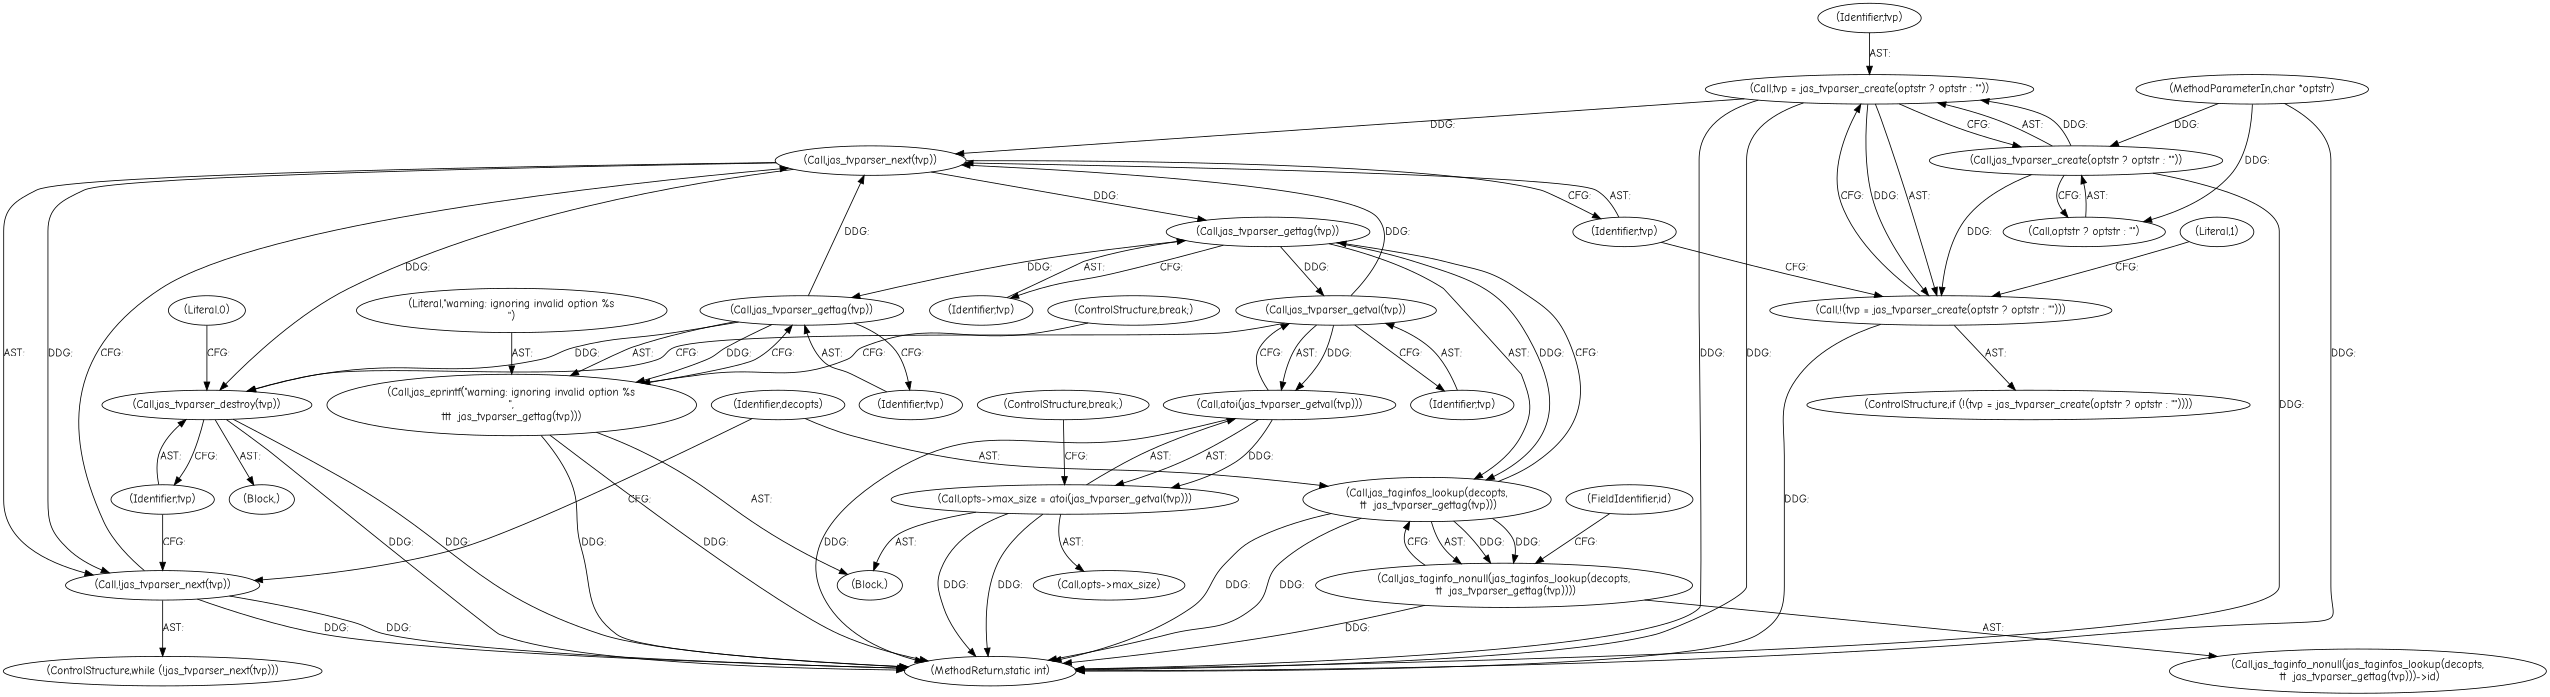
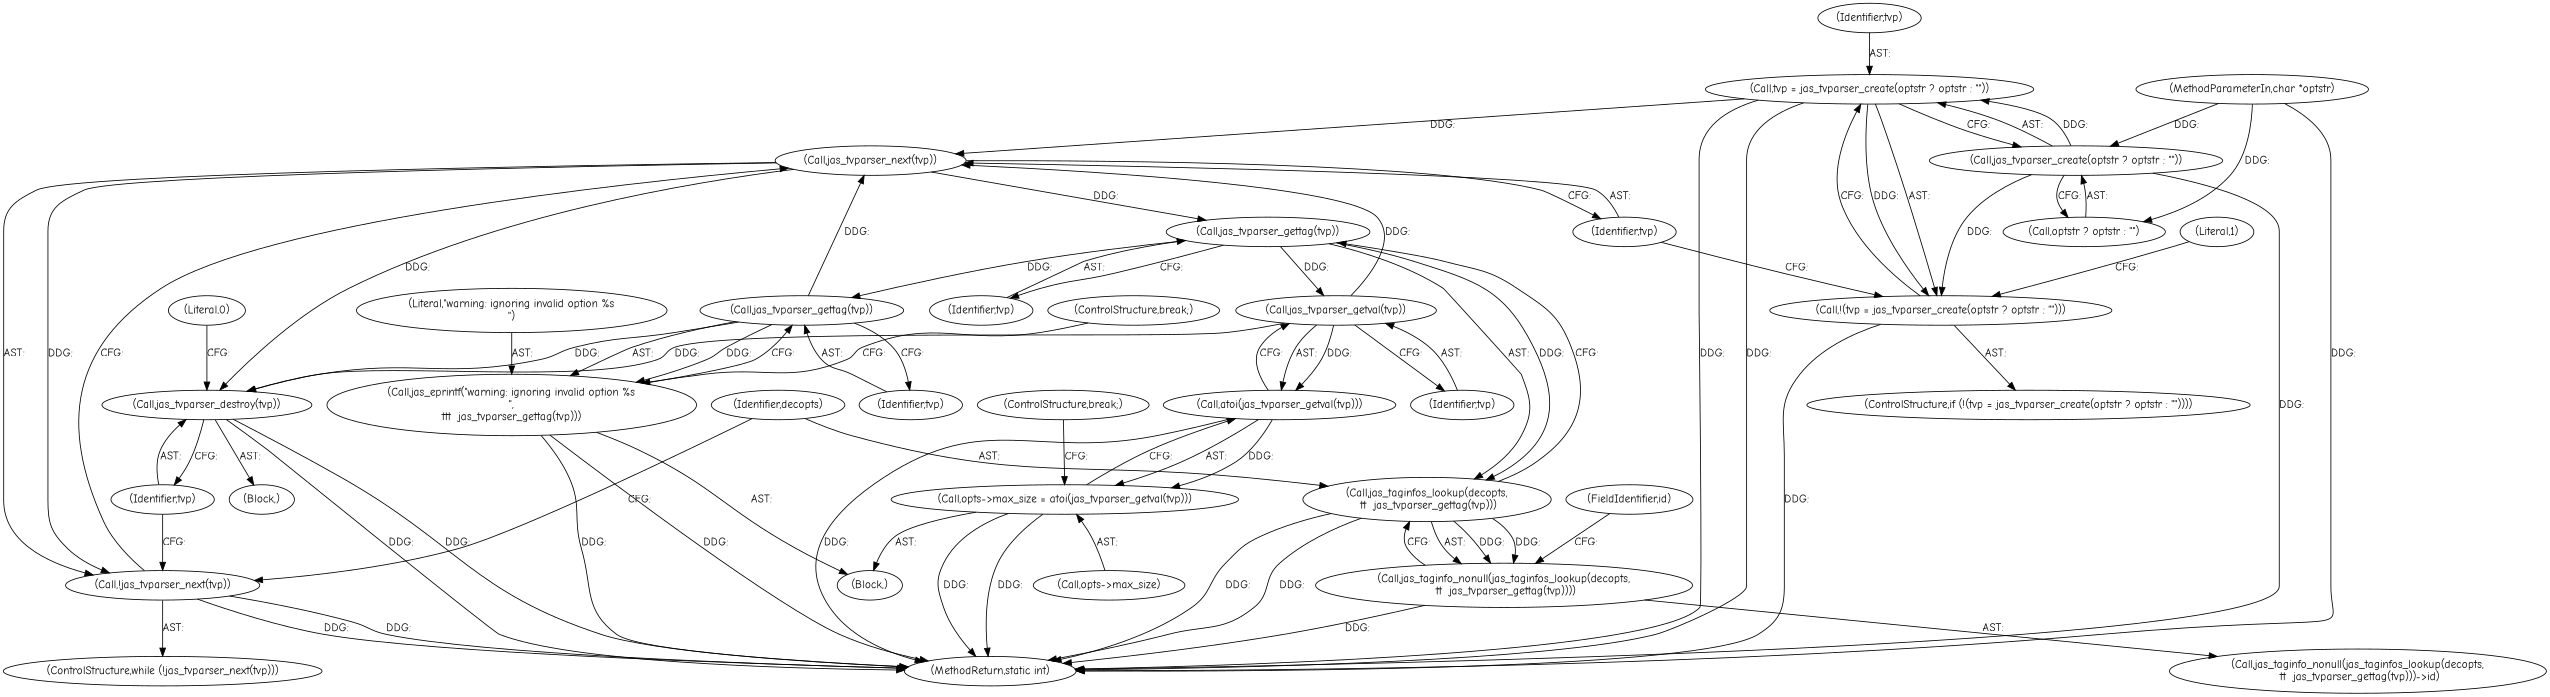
edge "(Call,jas_tvparser_getval(tvp))" -> "(Call,jas_tvparser_destroy(tvp))": label "CFG: " -> "DDG: "
edge "(Call,opts->max_size = atoi(jas_tvparser_getval(tvp)))" -> "(Call,atoi(jas_tvparser_getval(tvp)))": label "AST: " -> "CFG: "
edge "(Call,opts->max_size = atoi(jas_tvparser_getval(tvp)))" -> "(Call,opts->max_size)": reversed
